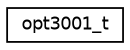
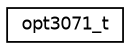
node "opt3001_t": label "opt3001_t" -> "opt3071_t"
